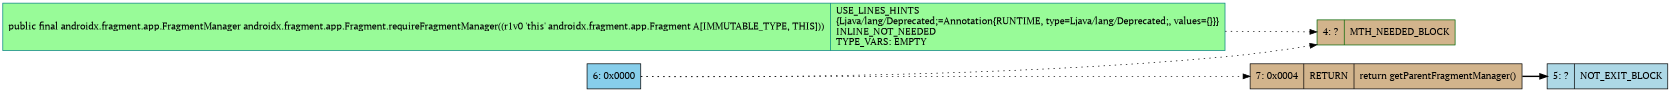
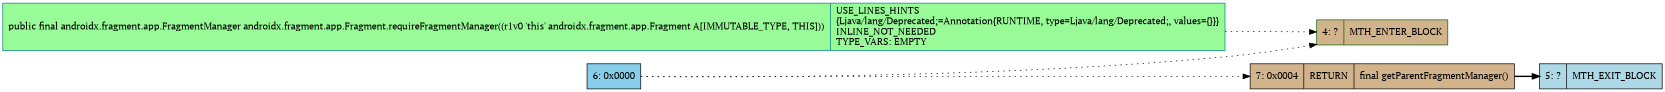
node "4: ?": text "MTH_NEEDED_BLOCK" -> "MTH_ENTER_BLOCK"
node "7: 0x0004": text "return getParentFragmentManager()" -> "final getParentFragmentManager()"
node "5: ?": text "NOT_EXIT_BLOCK" -> "MTH_EXIT_BLOCK"
